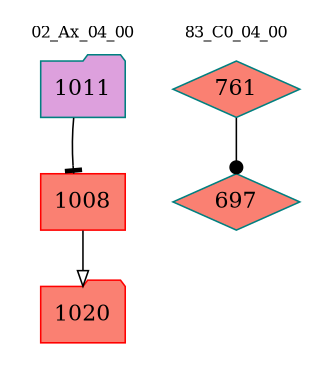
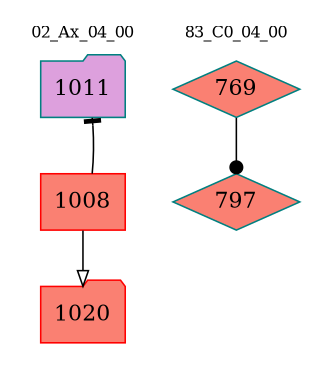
node "761": label "761" -> "769"
edge "1011" -> "1008": reversed
node "697": label "697" -> "797"
